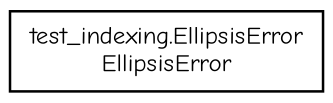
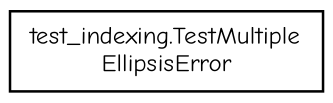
node "test_indexing.EllipsisError EllipsisError": label "test_indexing.EllipsisError EllipsisError" -> "test_indexing.TestMultiple EllipsisError"
